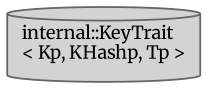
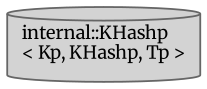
node "internal::KeyTrait < Kp, KHashp, Tp >": label "internal::KeyTrait < Kp, KHashp, Tp >" -> "internal::KHashp < Kp, KHashp, Tp >"
